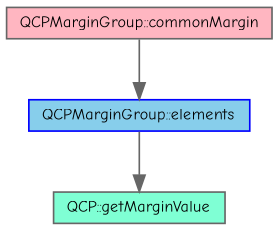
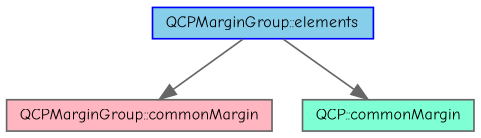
edge "QCPMarginGroup::commonMargin" -> "QCPMarginGroup::elements": reversed
node "QCP::getMarginValue": label "QCP::getMarginValue" -> "QCP::commonMargin"
